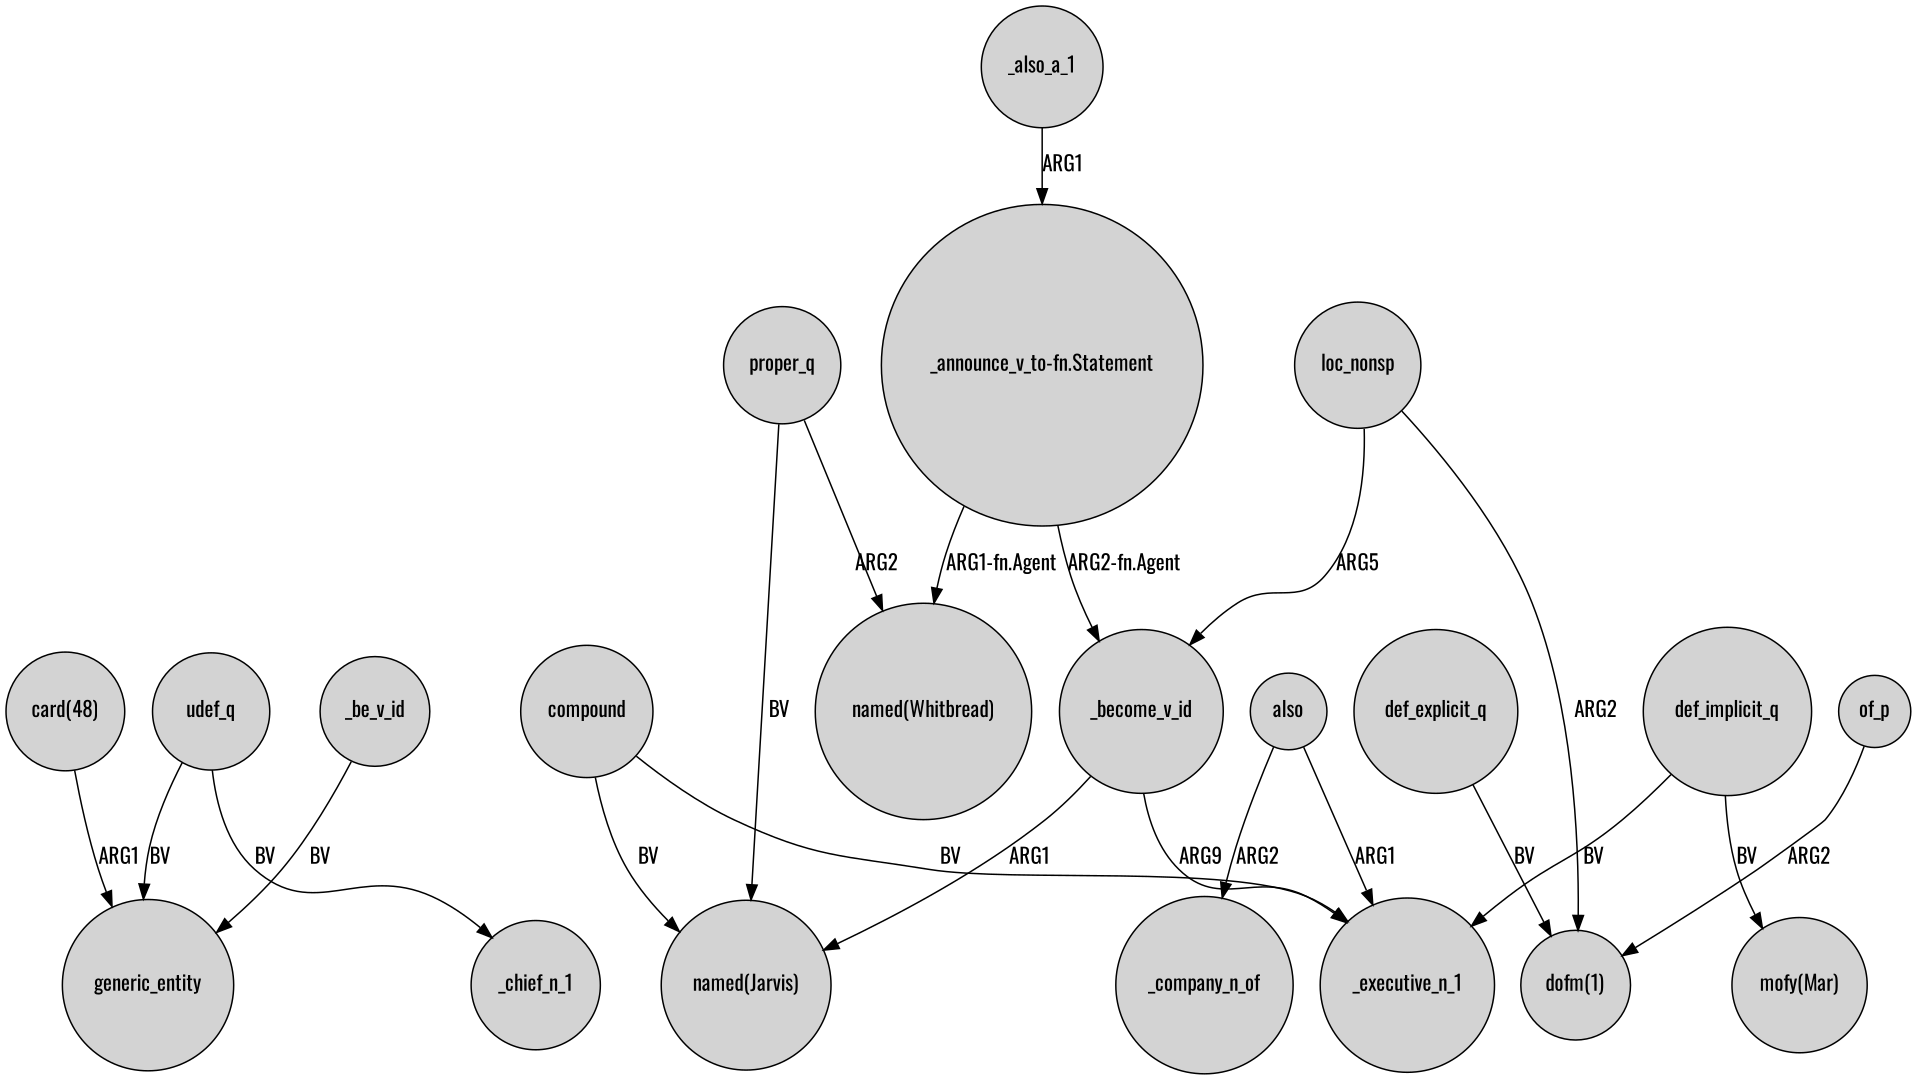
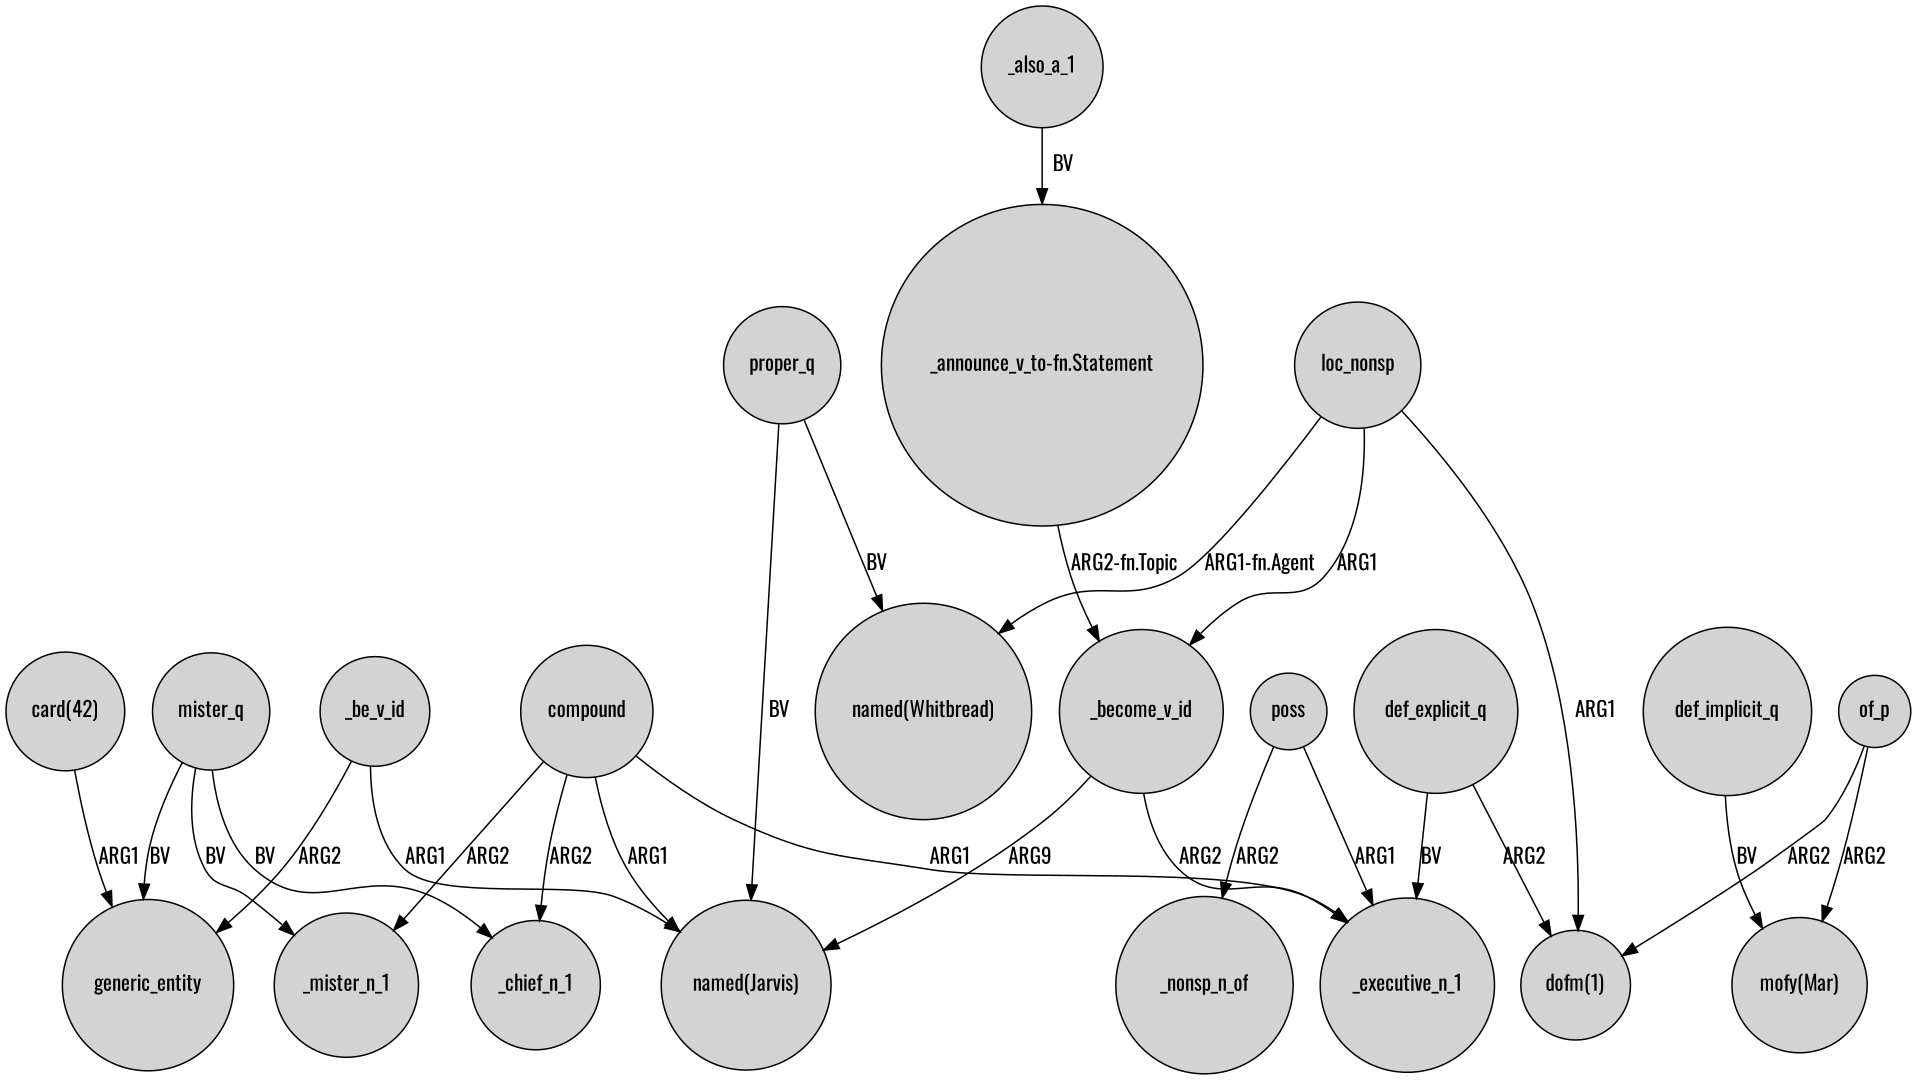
edge "_also_a_1" -> "_announce_v_to-fn.Statement": label "ARG1" -> "BV"
edge "_announce_v_to-fn.Statement" -> "named(Whitbread)": now "loc_nonsp" -> "named(Whitbread)"
edge "proper_q" -> "named(Whitbread)": label "ARG2" -> "BV"
edge "_announce_v_to-fn.Statement" -> "_become_v_id": label "ARG2-fn.Agent" -> "ARG2-fn.Topic"
edge "loc_nonsp" -> "_become_v_id": label "ARG5" -> "ARG1"
node "card(48)": label "card(48)" -> "card(42)"
node "udef_q": label "udef_q" -> "mister_q"
node "also": label "also" -> "poss"
edge "loc_nonsp" -> "dofm(1)": label "ARG2" -> "ARG1"
edge "of_p" -> "mofy(Mar)": added, label "ARG2"
edge "compound" -> "_chief_n_1": added, label "ARG2"
edge "def_implicit_q" -> "_executive_n_1": now "def_explicit_q" -> "_executive_n_1"
edge "_be_v_id" -> "generic_entity": label "BV" -> "ARG2"
edge "compound" -> "named(Jarvis)": label "BV" -> "ARG1"
edge "compound" -> "_executive_n_1": label "BV" -> "ARG1"
edge "_become_v_id" -> "named(Jarvis)": label "ARG1" -> "ARG9"
edge "_become_v_id" -> "_executive_n_1": label "ARG9" -> "ARG2"
edge "def_explicit_q" -> "dofm(1)": label "BV" -> "ARG2"
edge "_be_v_id" -> "named(Jarvis)": added, label "ARG1"
node "_mister_n_1": added
node "_company_n_of": label "_company_n_of" -> "_nonsp_n_of"
